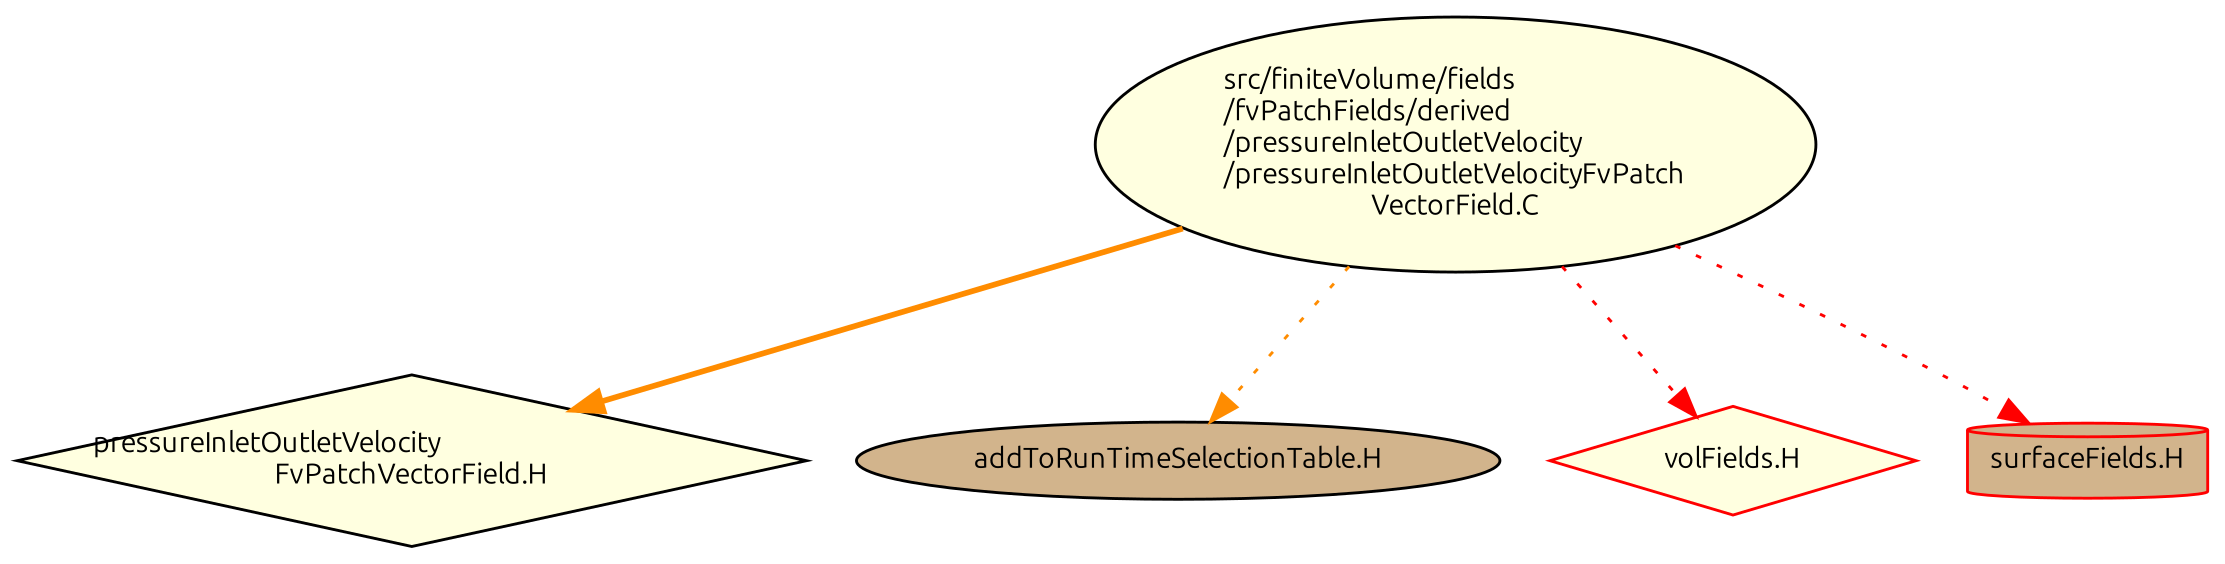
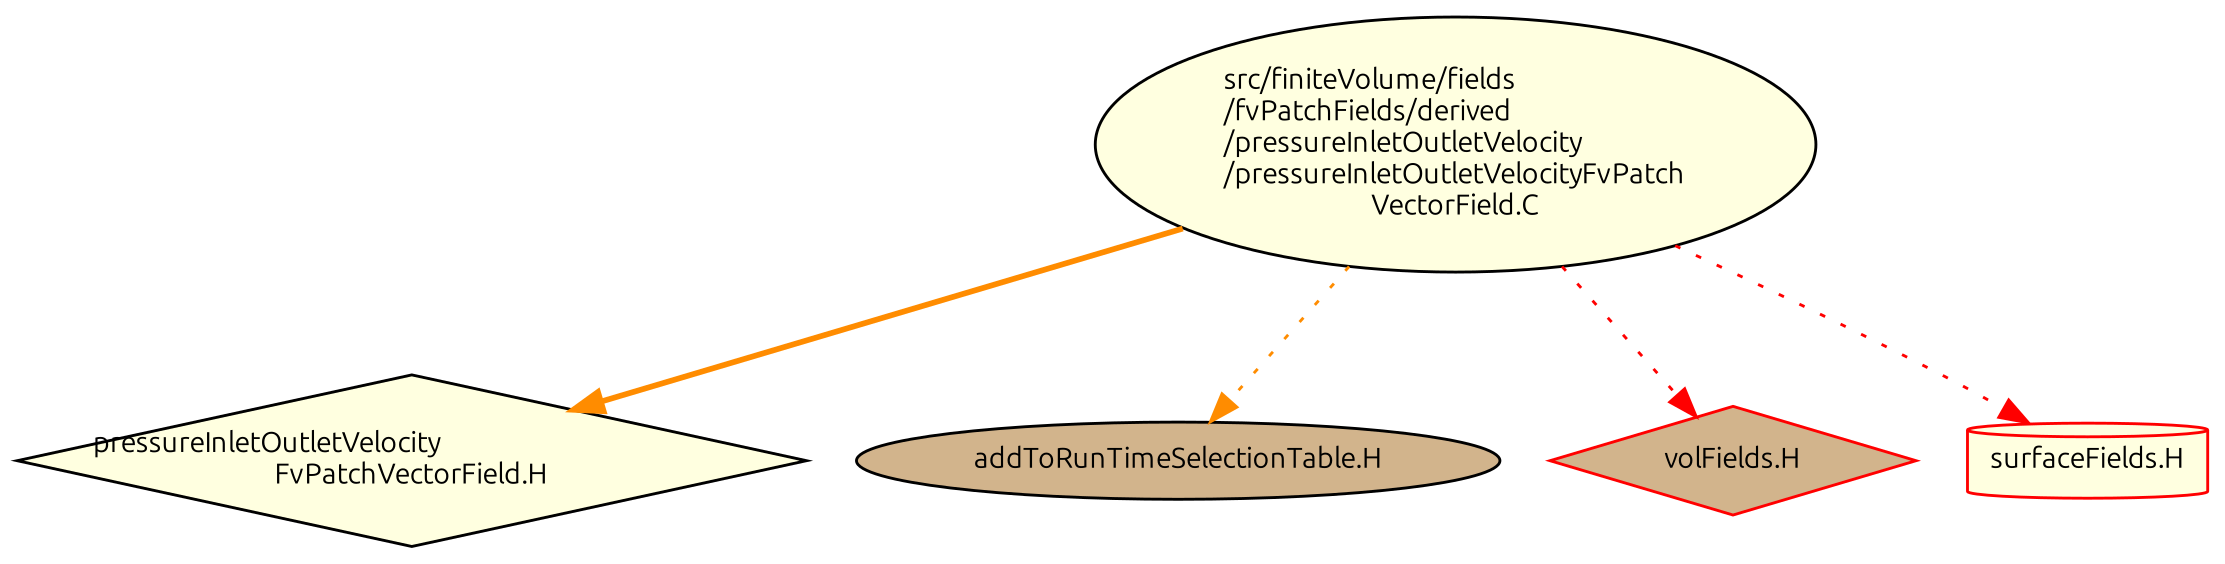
node "volFields.H": fillcolor lightyellow -> tan
node "surfaceFields.H": fillcolor tan -> lightyellow
